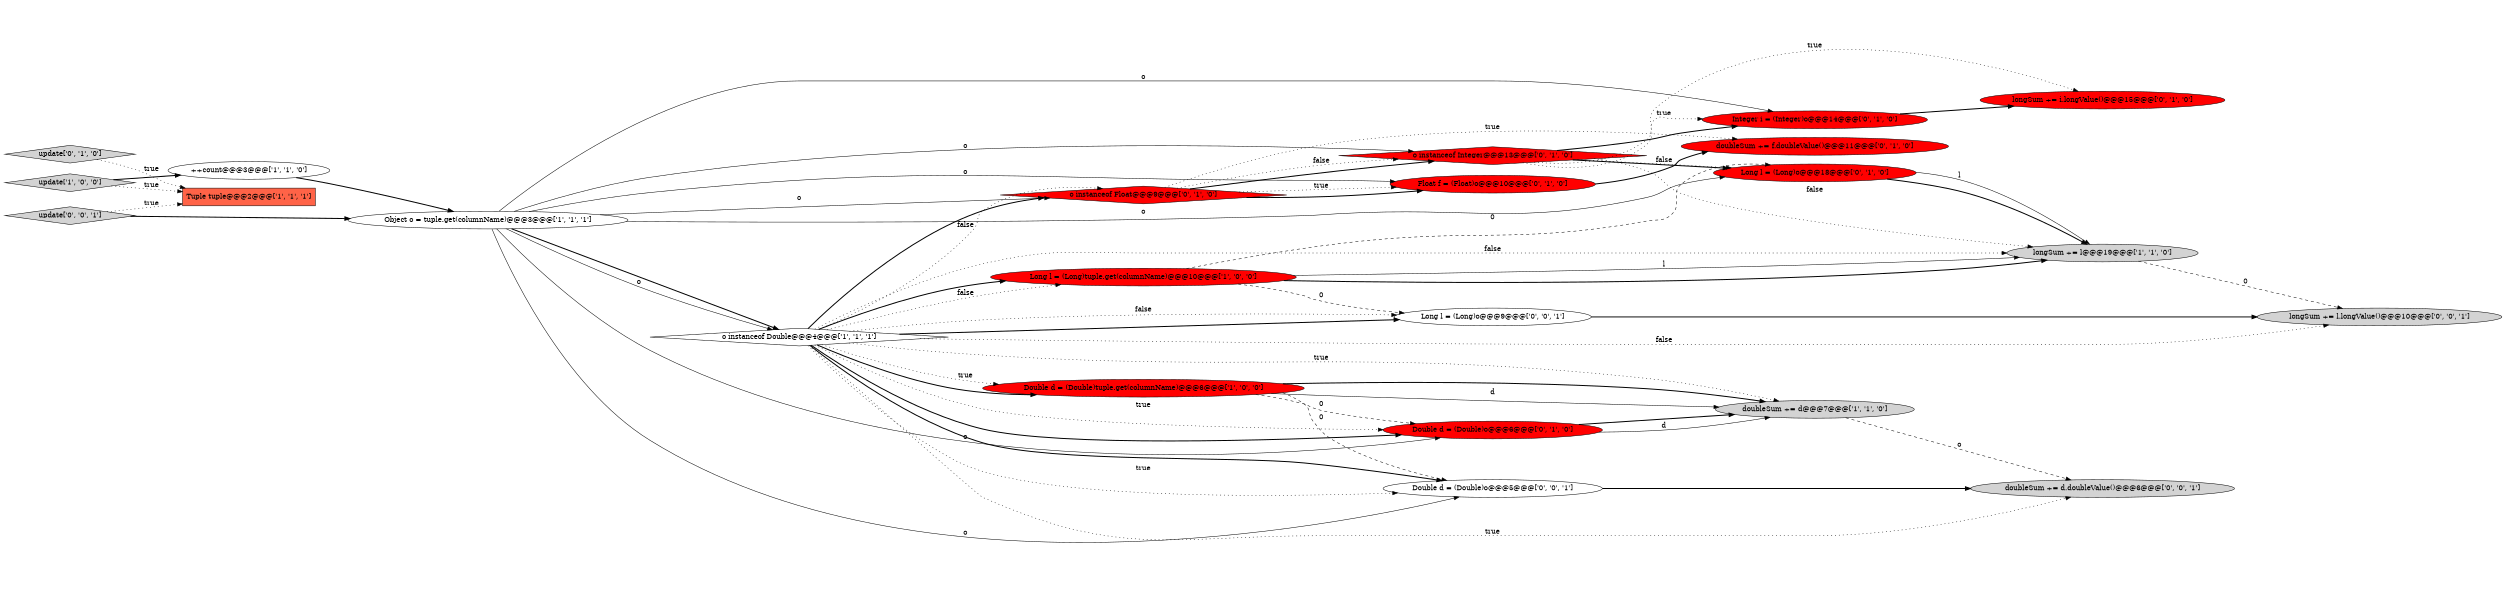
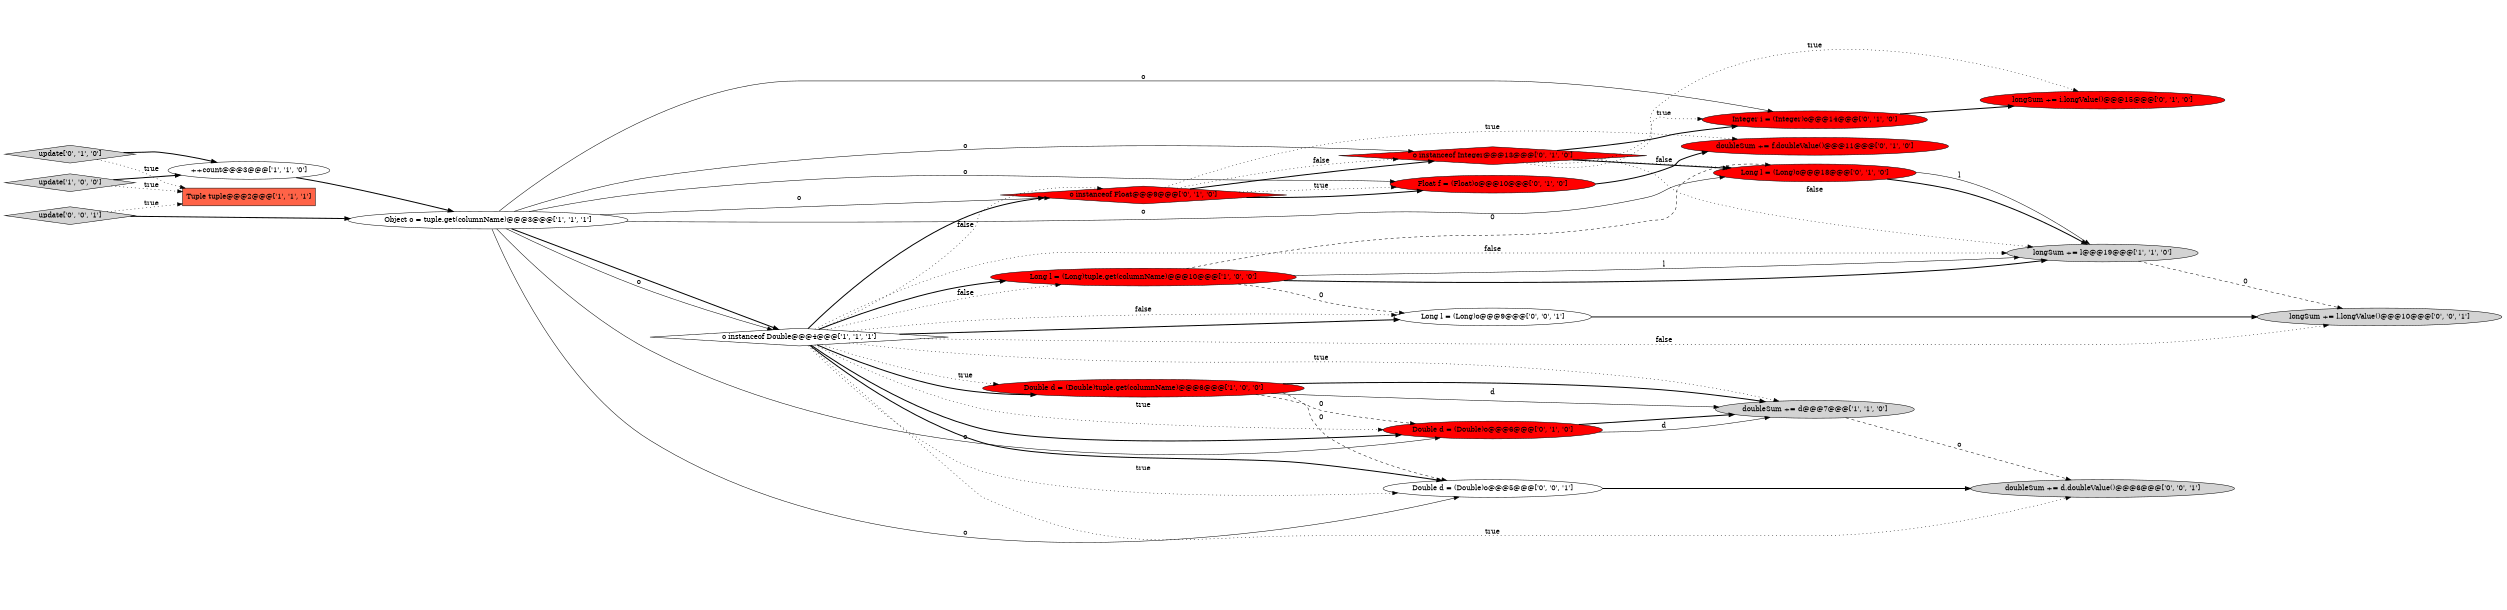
edge "update['0', '1', '0']" -> "++count@@@3@@@['1', '1', '0']": added
